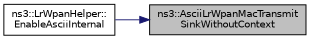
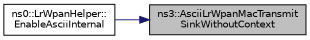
node "ns3::LrWpanHelper:: EnableAsciiInternal": label "ns3::LrWpanHelper:: EnableAsciiInternal" -> "ns0::LrWpanHelper:: EnableAsciiInternal"
